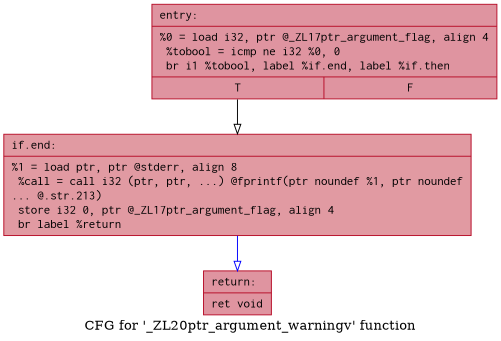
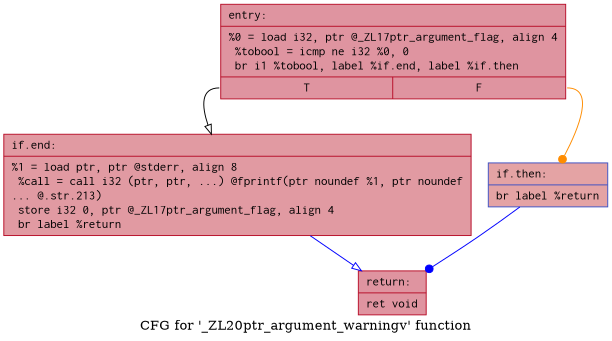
node "if.then:": added
